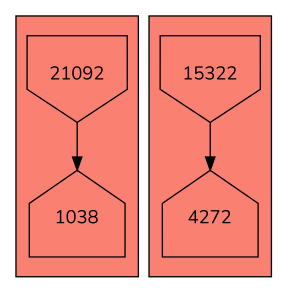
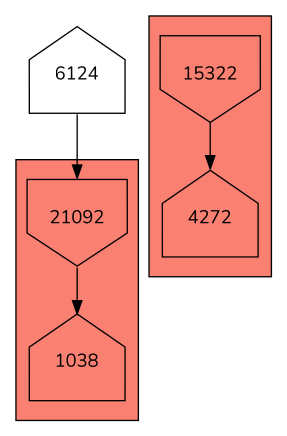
node "6124": added
